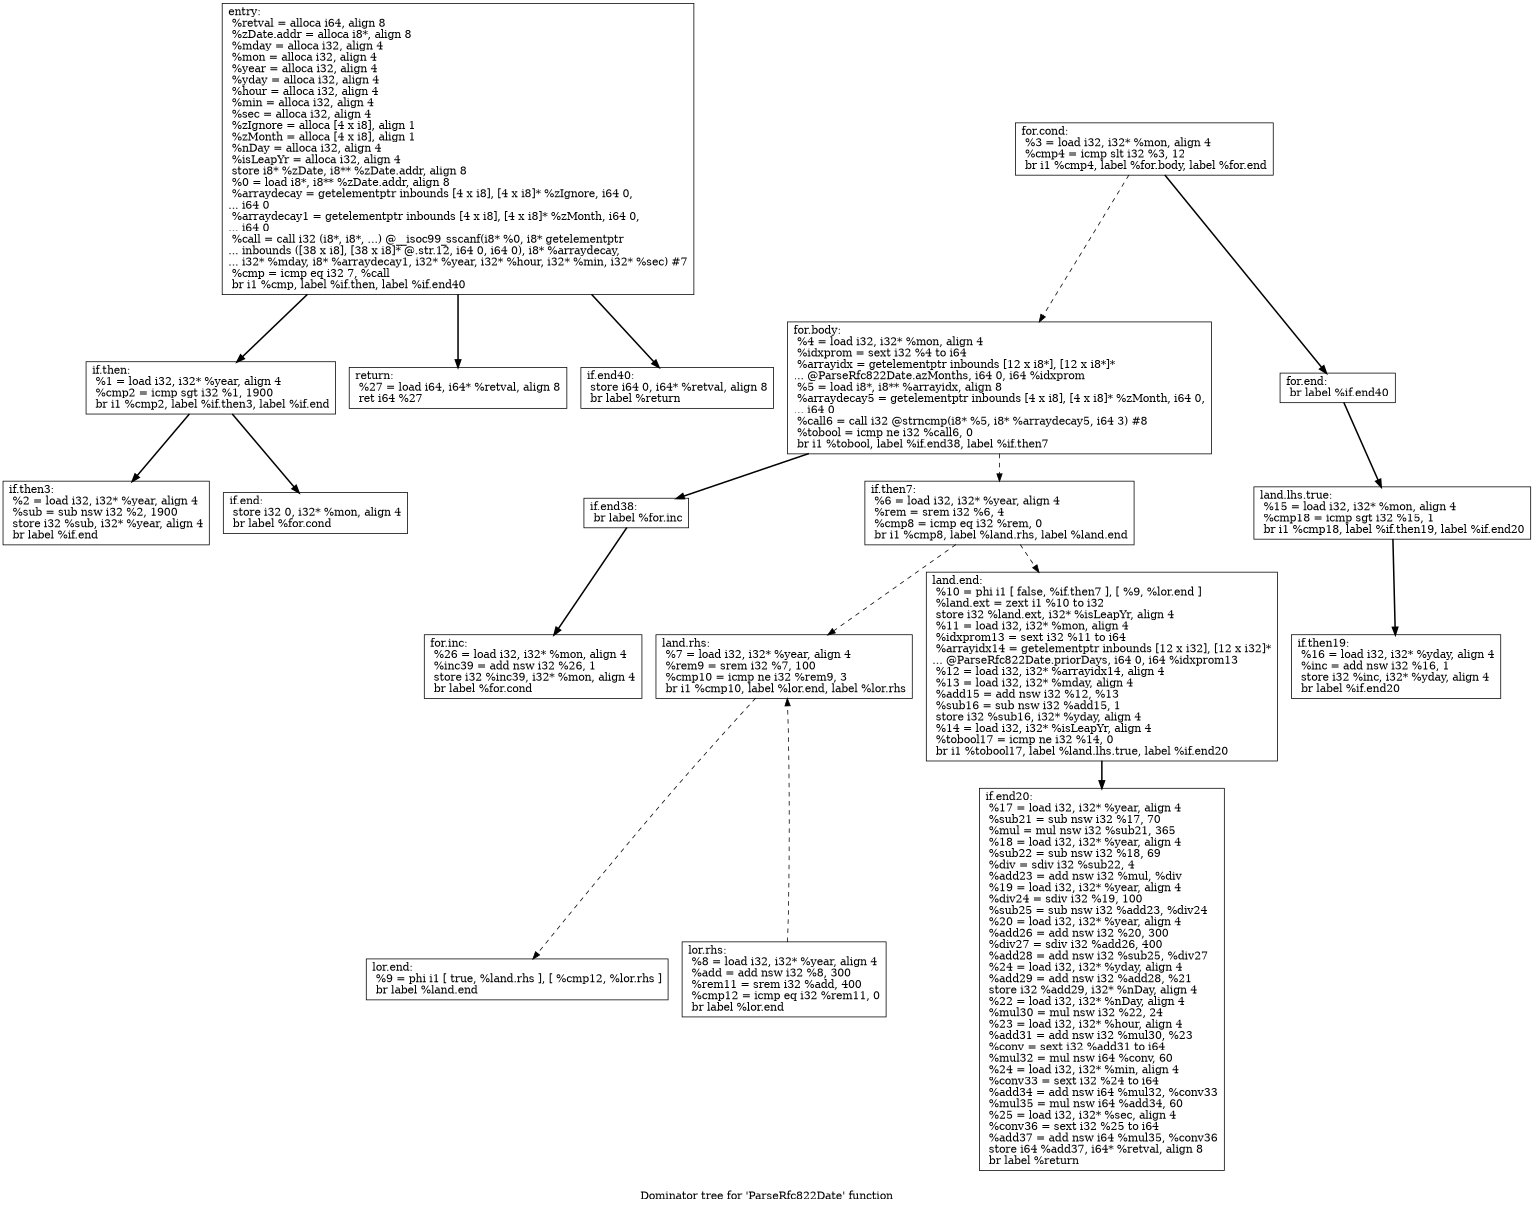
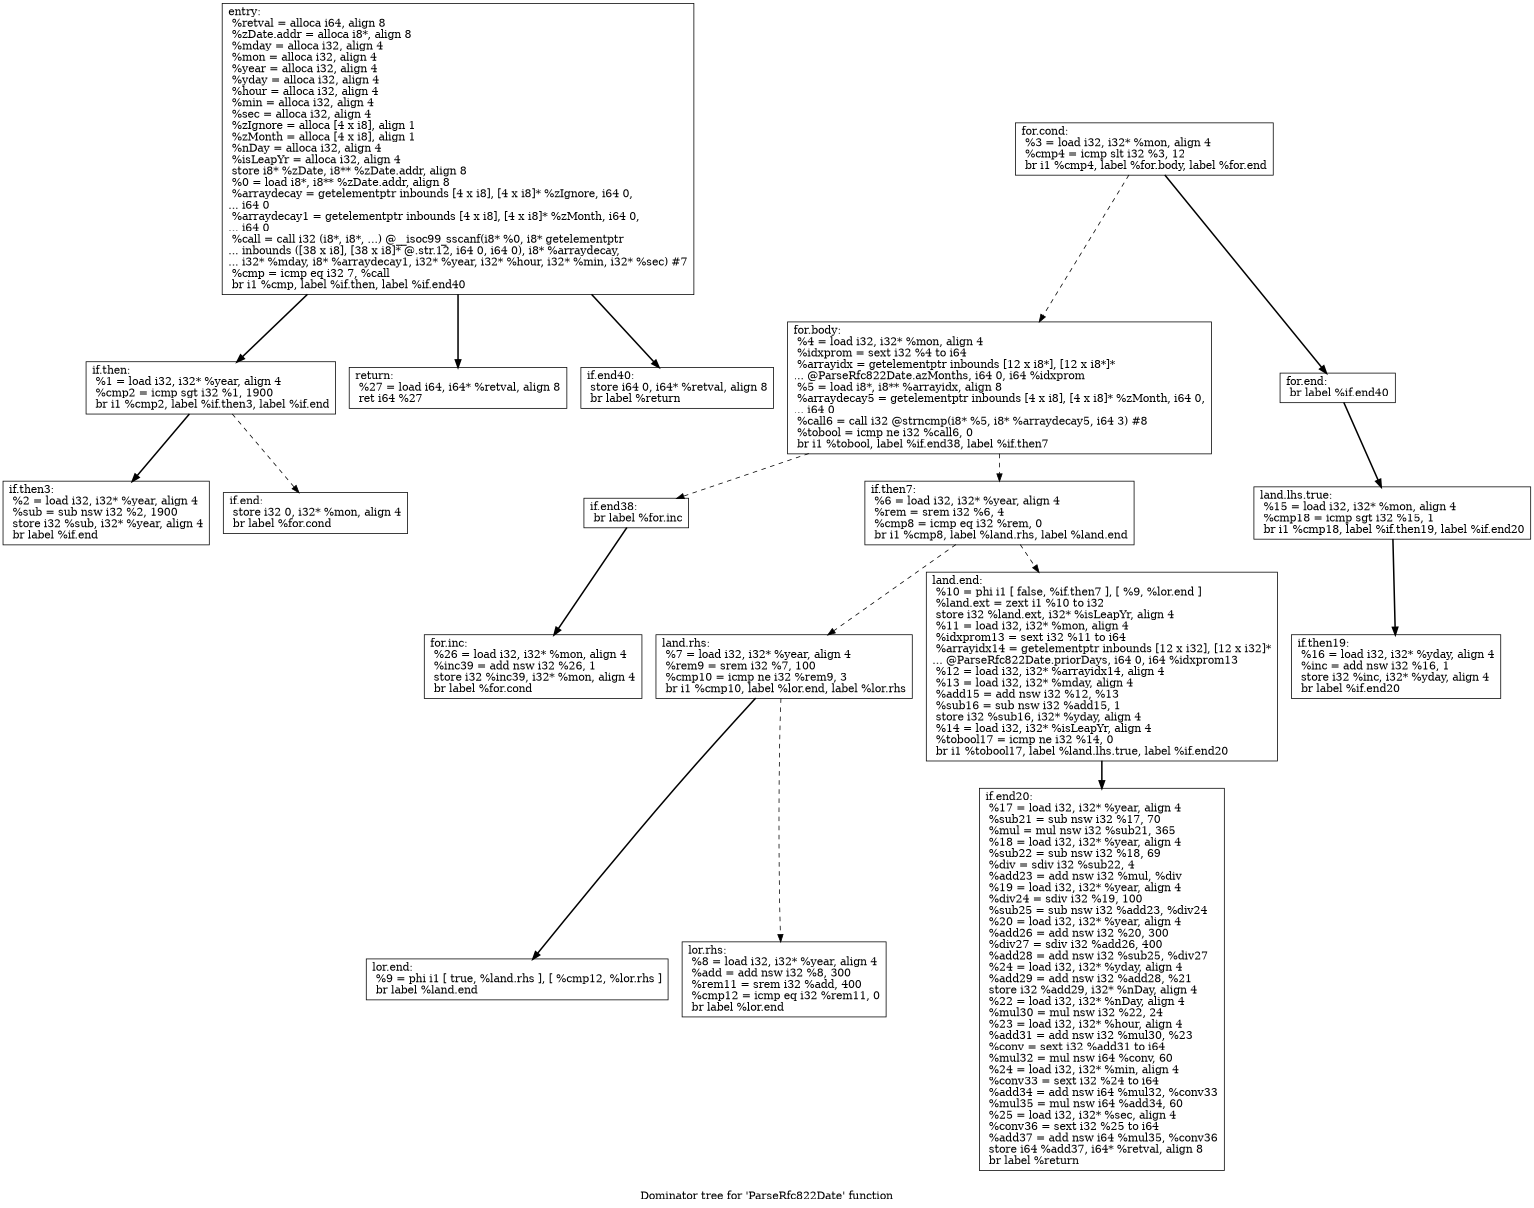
edge "if.then:" -> "if.end:": style bold -> dashed
edge "for.body:" -> "if.end38:": style bold -> dashed
edge "land.rhs:" -> "lor.end:": style dashed -> bold
edge "lor.rhs:" -> "land.rhs:": reversed
